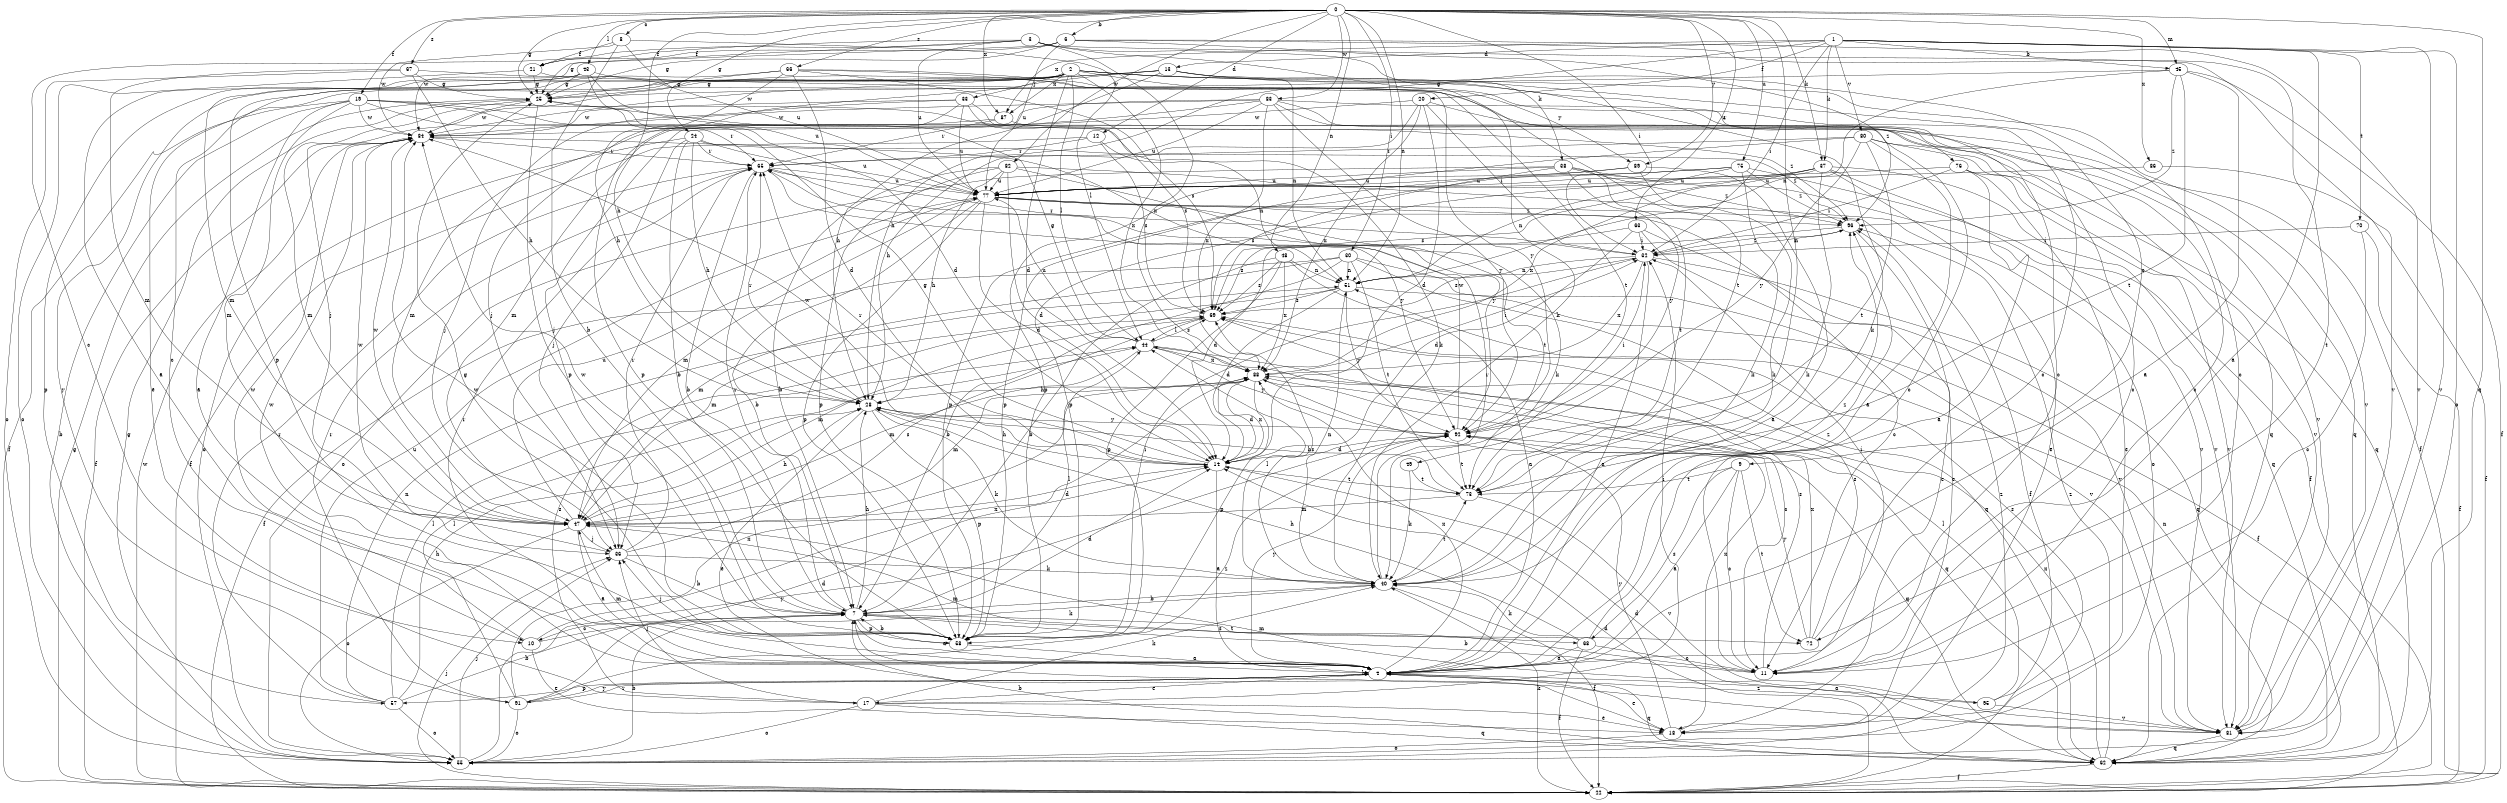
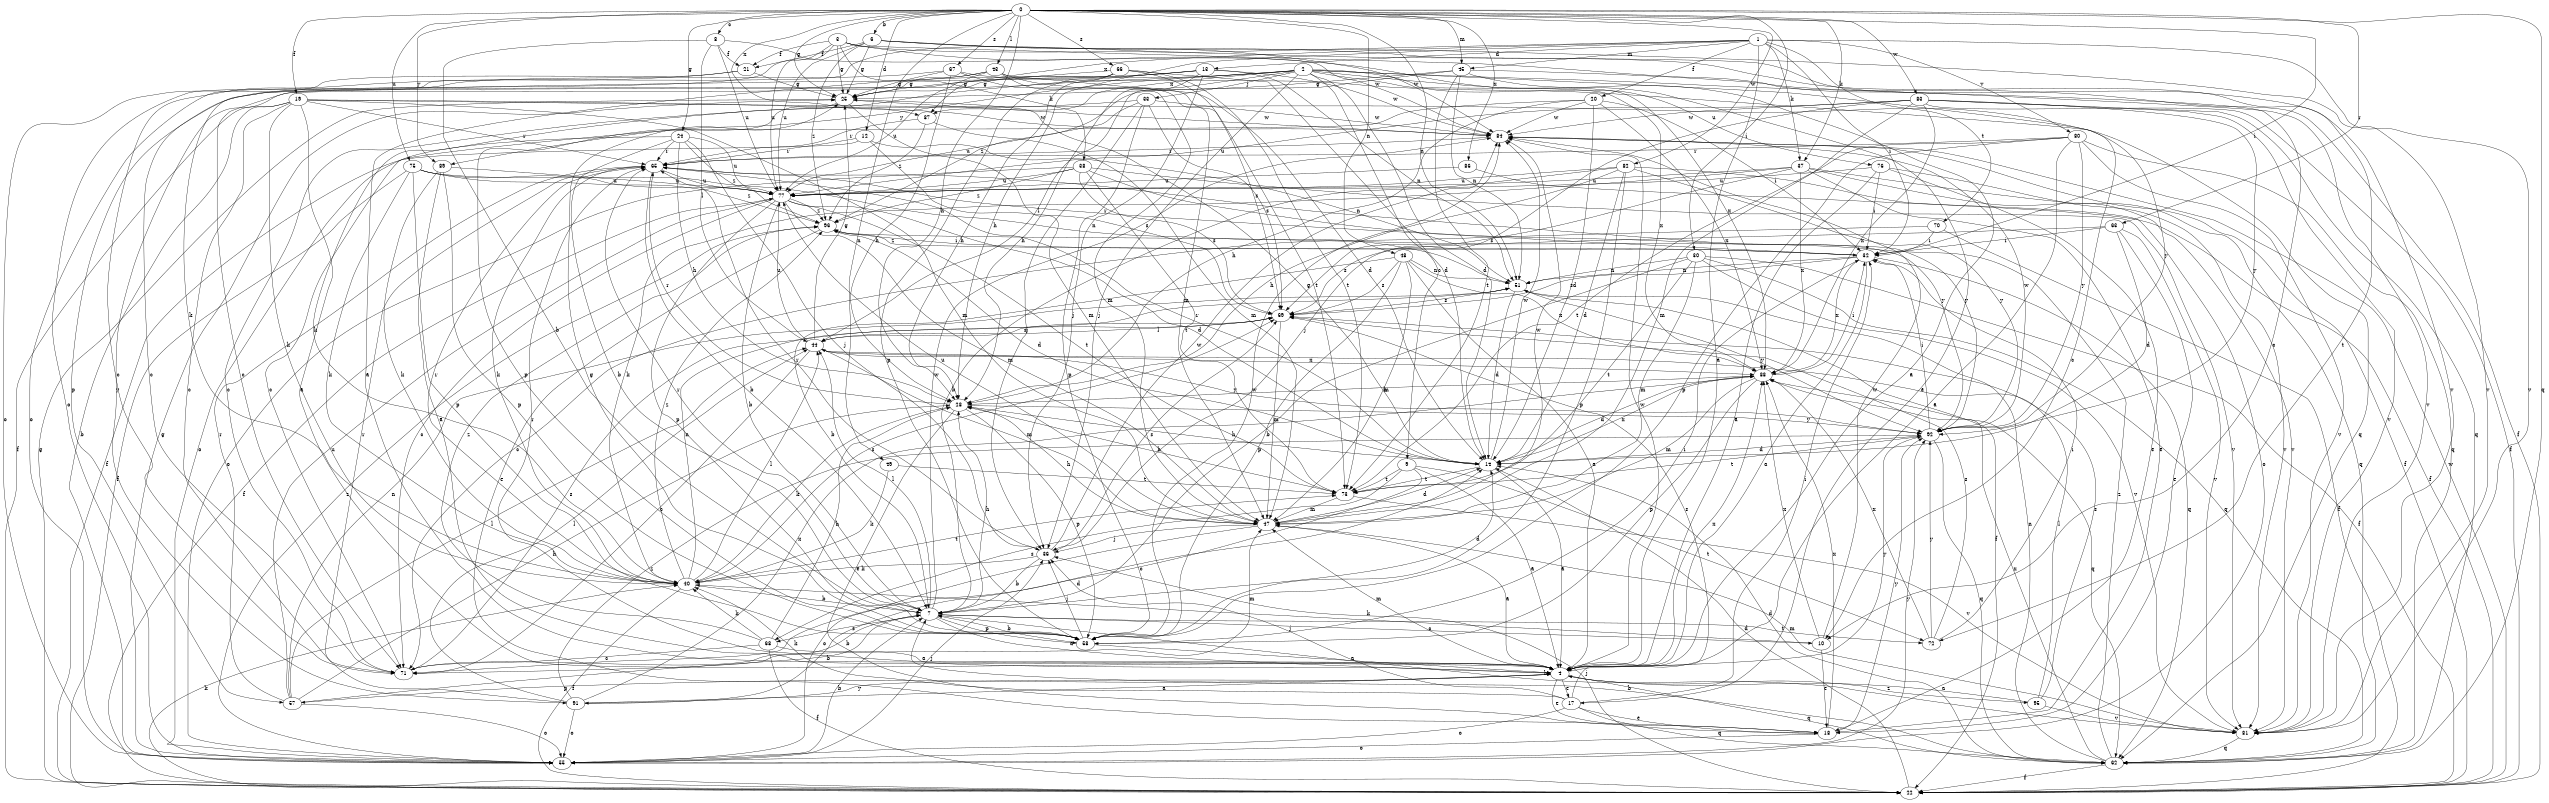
edge "1" -> "45": label "b" -> "m"
edge "37" -> "58": removed, label "p"
edge "51" -> "47": now "48" -> "47"
node "11": label "11" -> "71"
edge "91" -> "4": label "r" -> "a"
